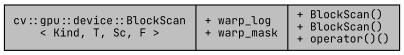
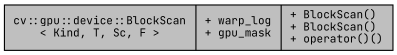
node "cv::gpu::device::BlockScan": text "+ warp_mask" -> "+ gpu_mask"
